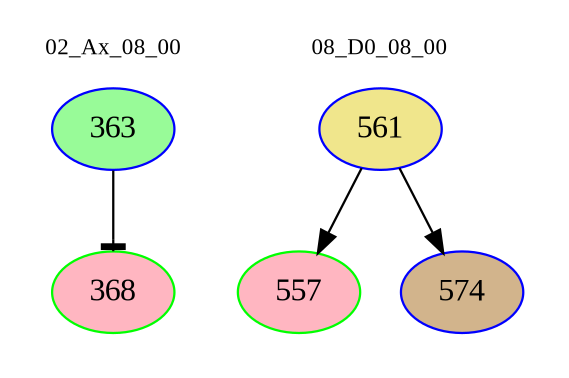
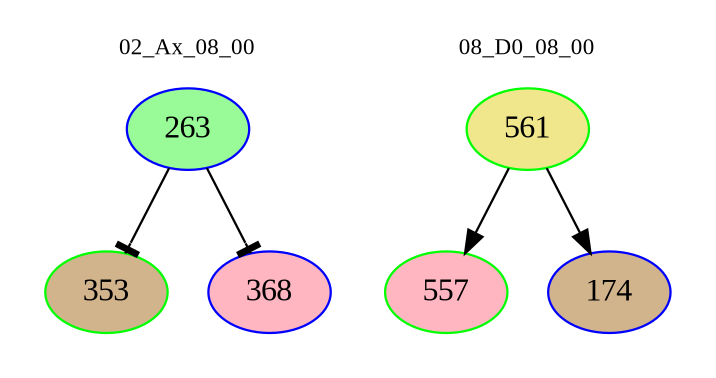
node "363": label "363" -> "263"
node "561": color blue -> green
node "353": added
node "368": color green -> blue
node "574": label "574" -> "174"
